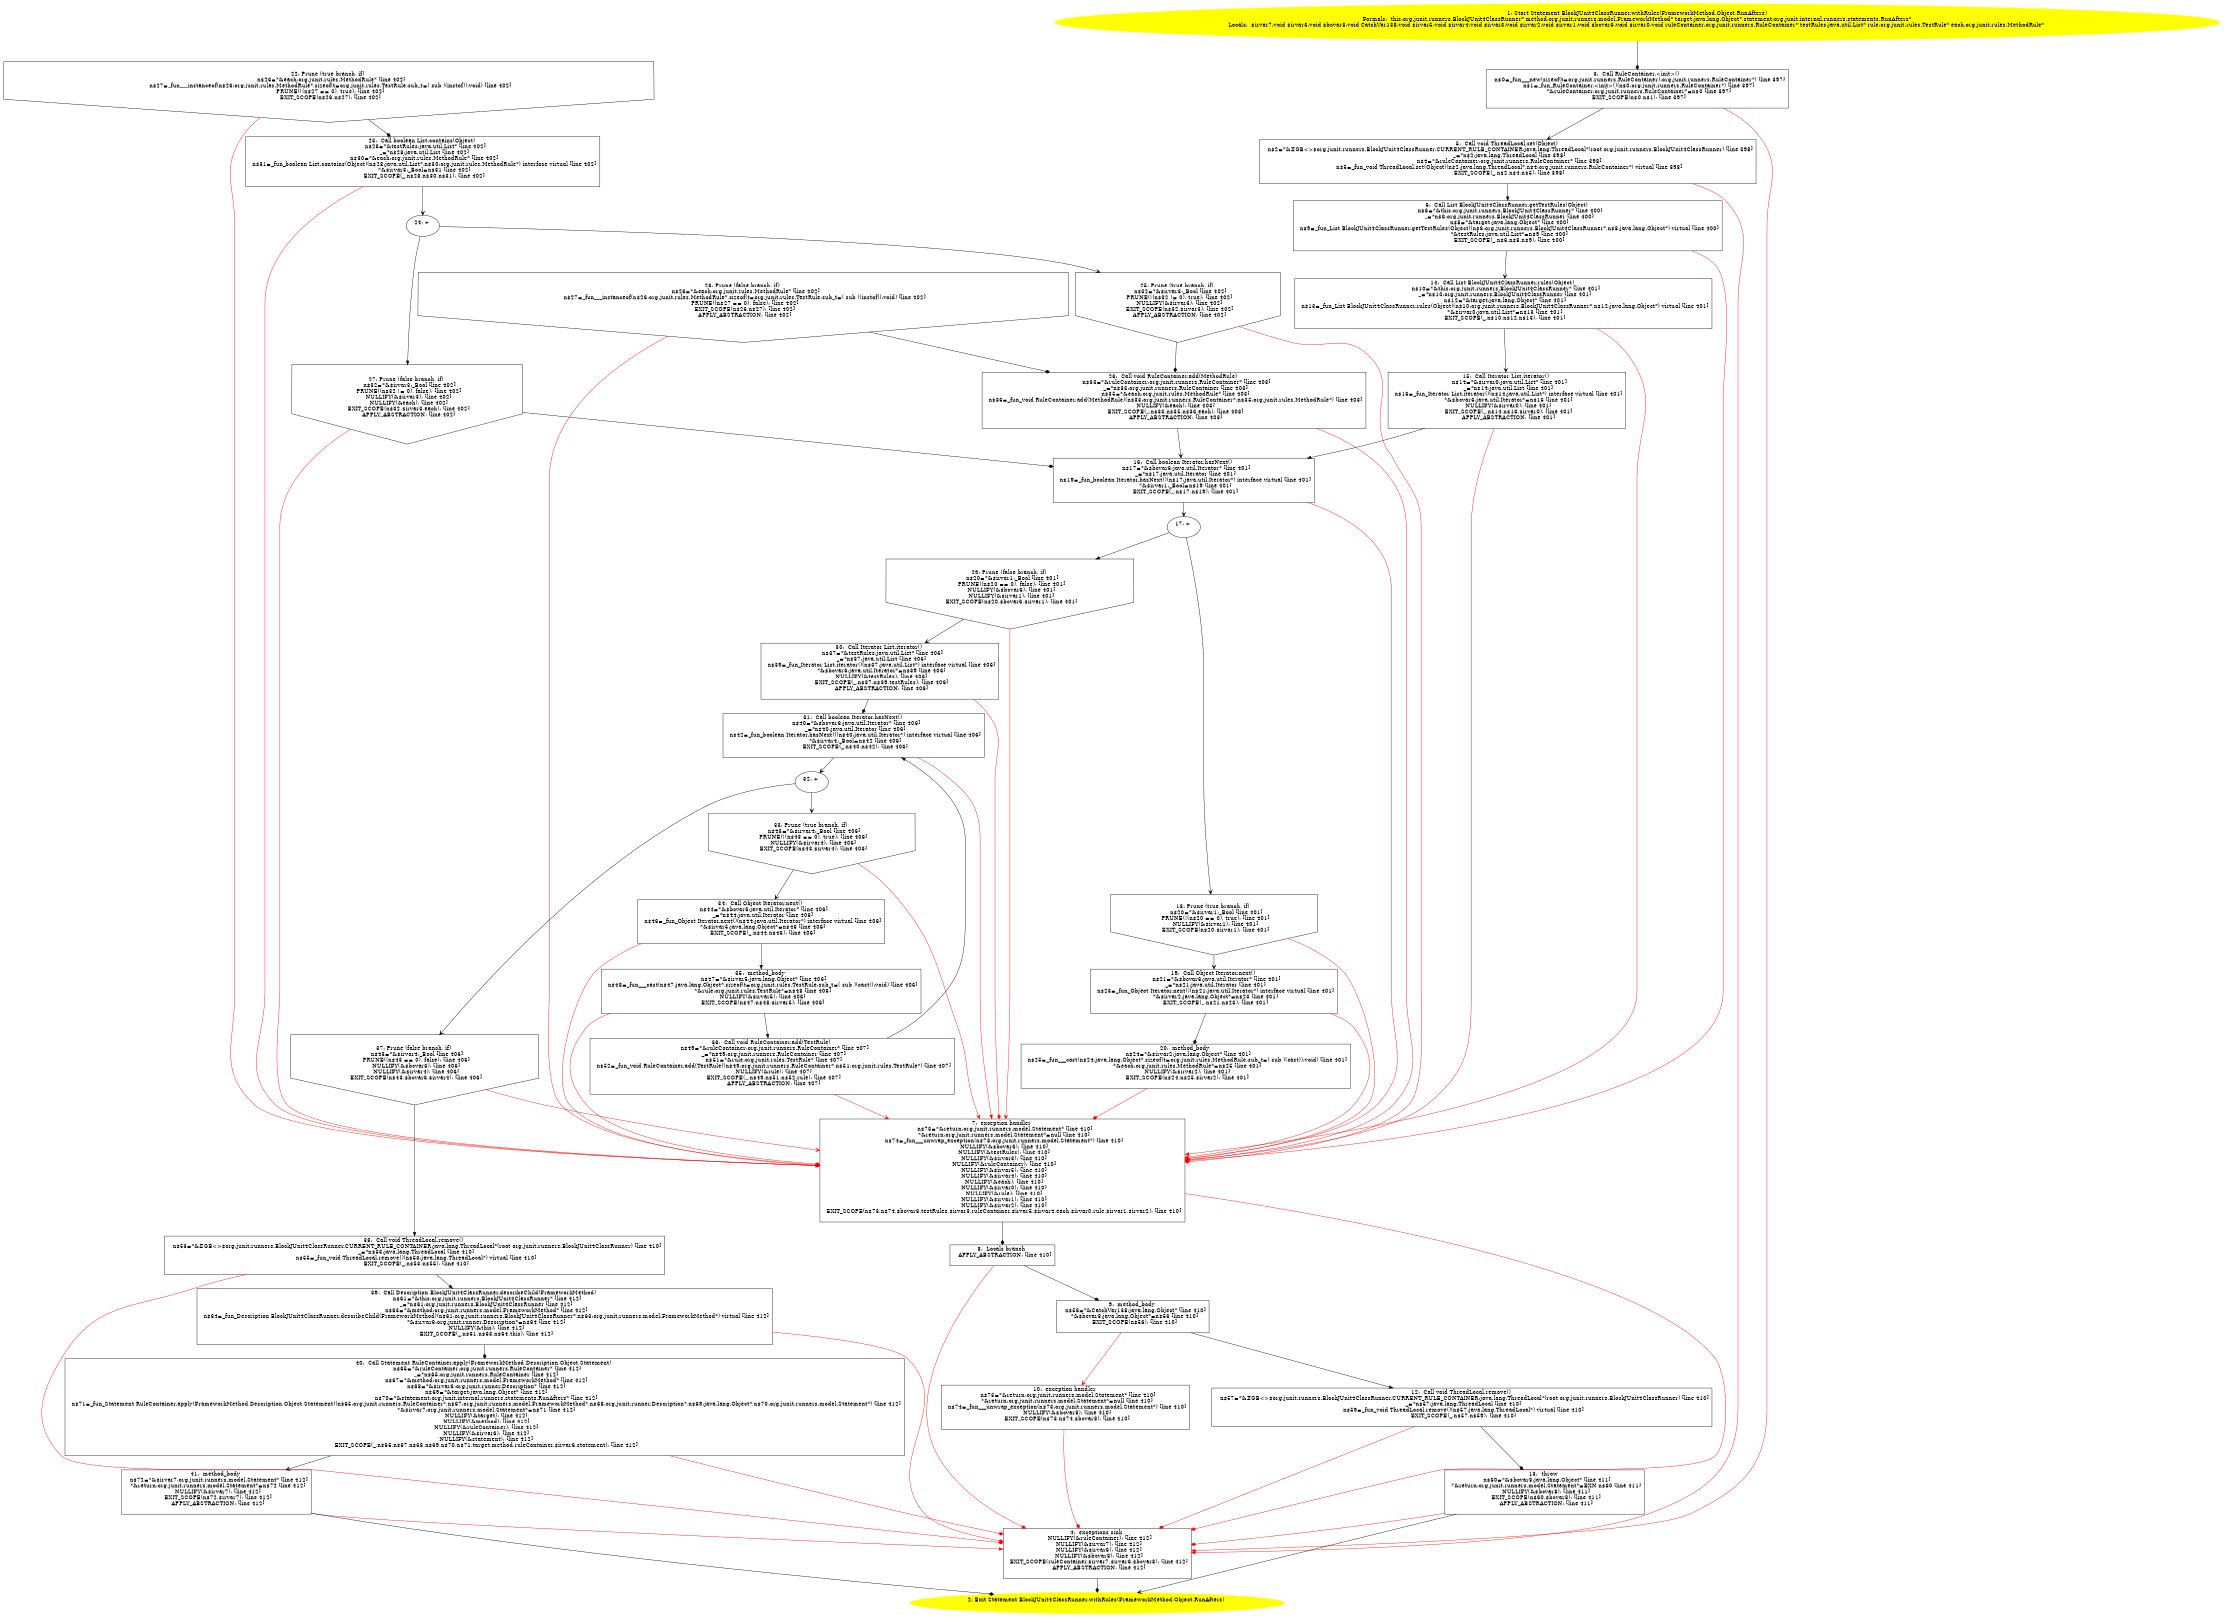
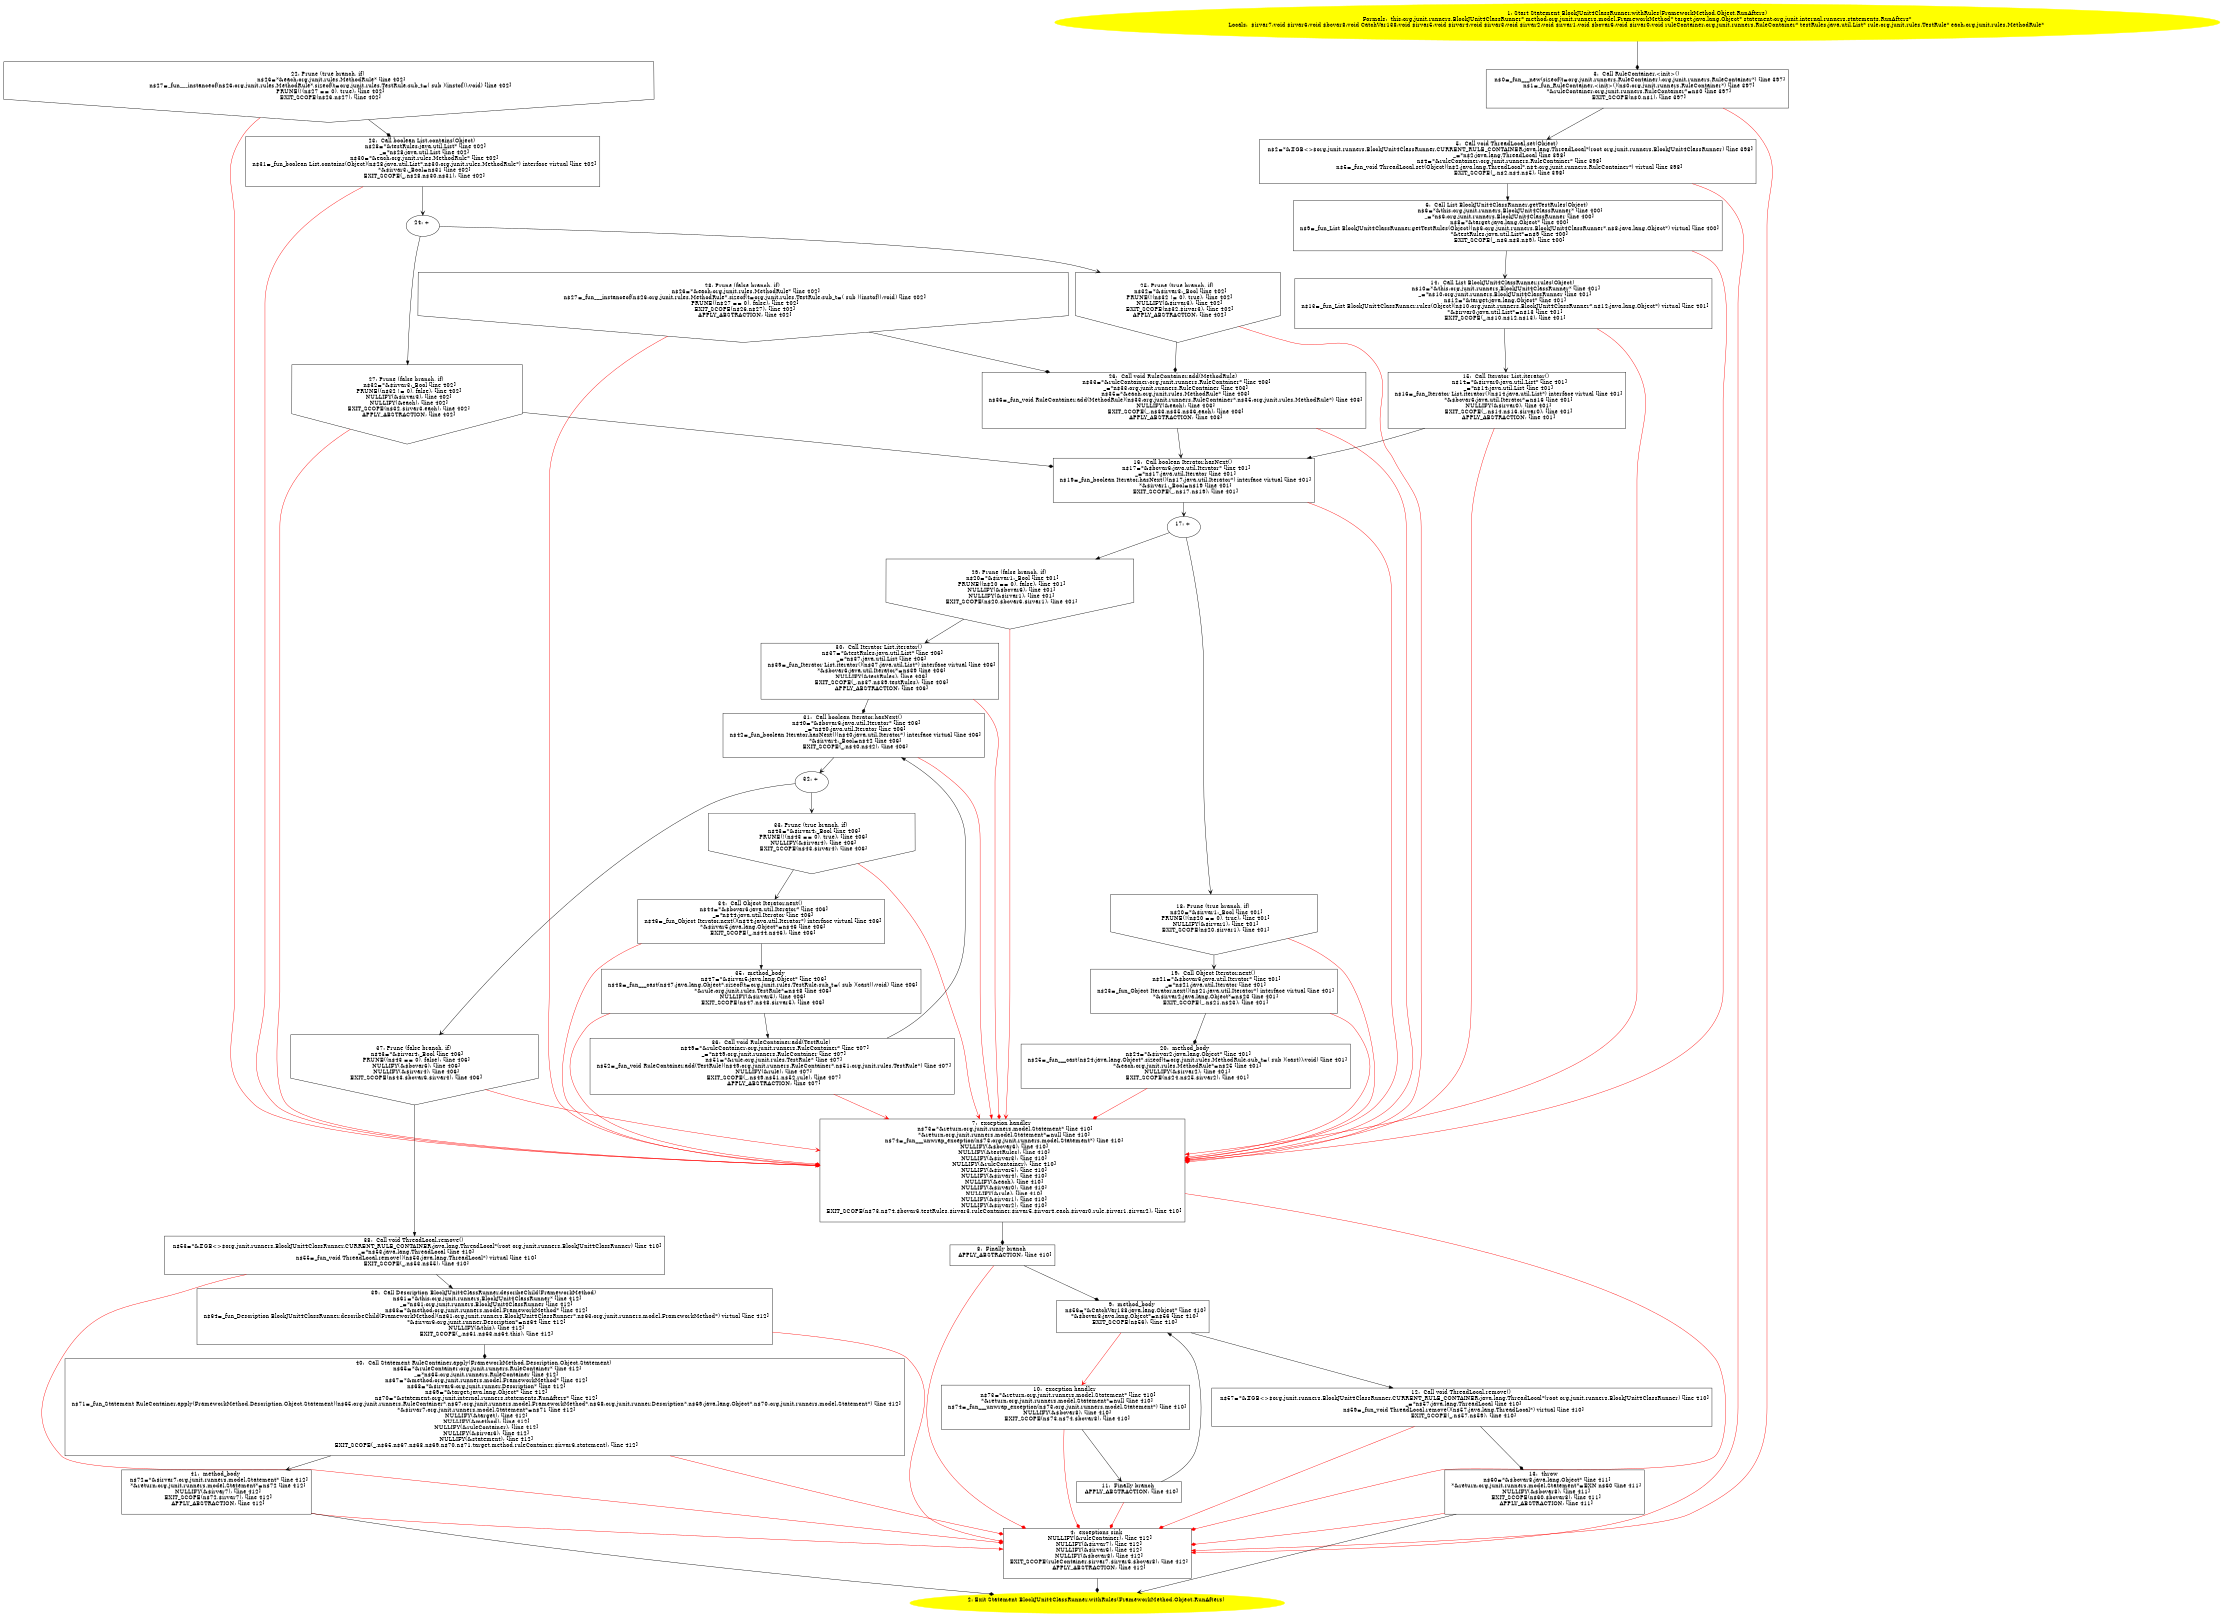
node "8:  Locals branch APPLY_ABSTRACTION; [line 410]": label "8:  Locals branch APPLY_ABSTRACTION; [line 410]" -> "8:  Finally branch APPLY_ABSTRACTION; [line 410]"
node "11:  Finally branch APPLY_ABSTRACTION; [line 410]": added
